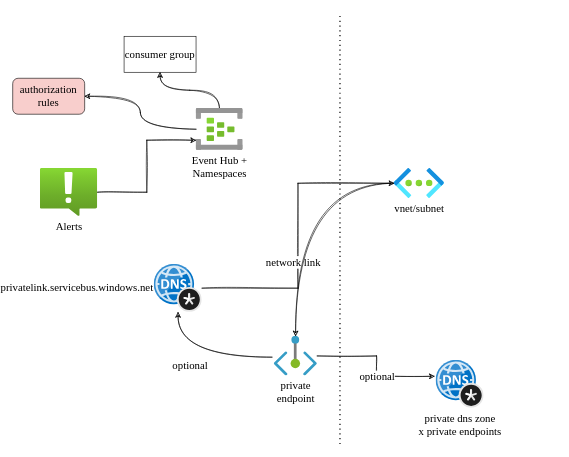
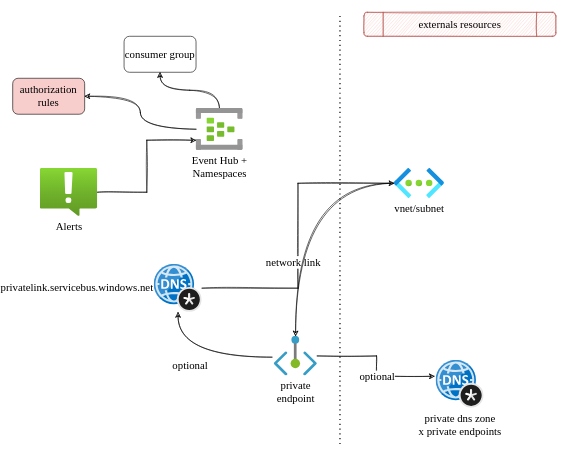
node "externals resources": added
node "consumer group": shape rectangle -> rounded rectangle
